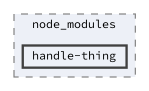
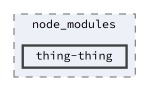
node "handle-thing": label "handle-thing" -> "thing-thing"
